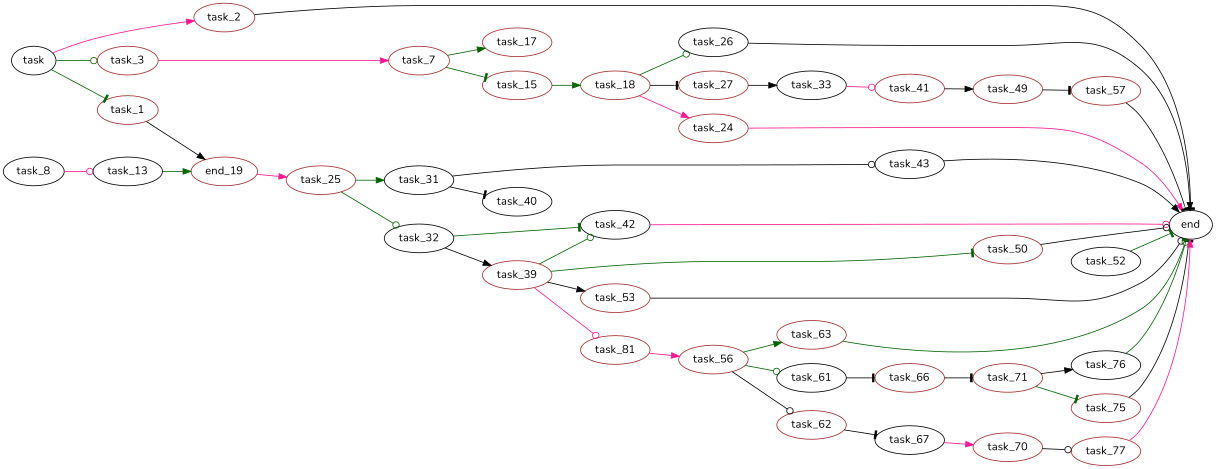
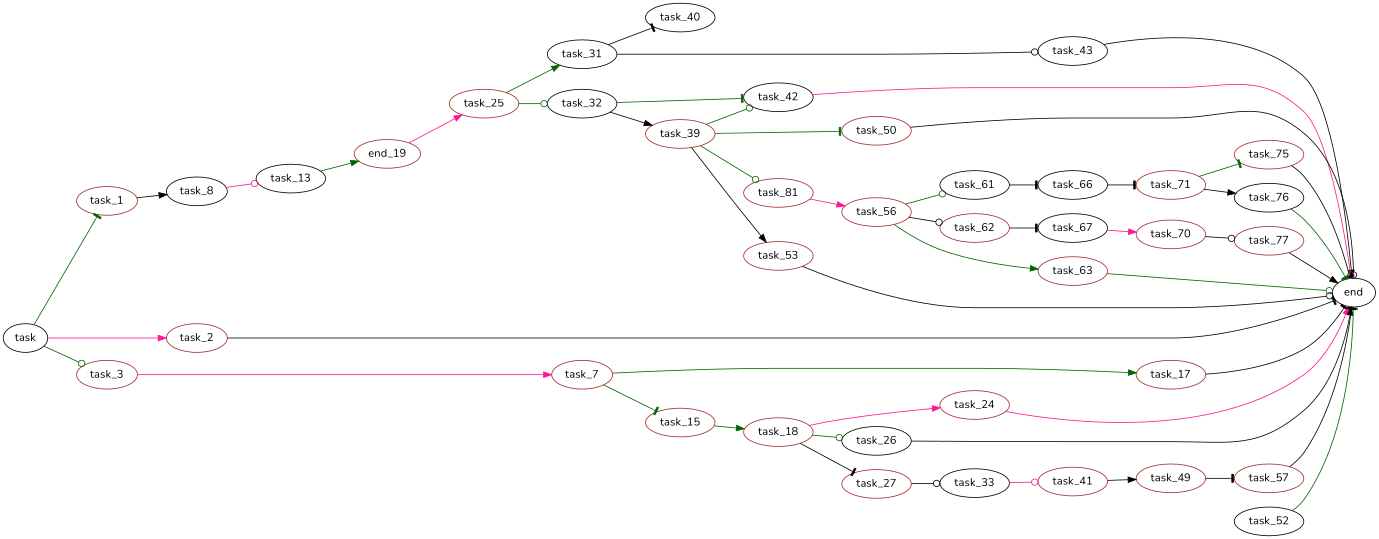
edge "task_27" -> "task_33": arrowhead normal -> odot
edge "task_1" -> "end_19": now "task_1" -> "task_8"
edge "task_39" -> "task_81": color deeppink -> darkgreen
edge "task_77" -> "end": color deeppink -> black
edge "task_17" -> "end": added
node "task_66": color brown -> black
